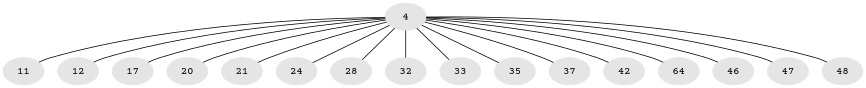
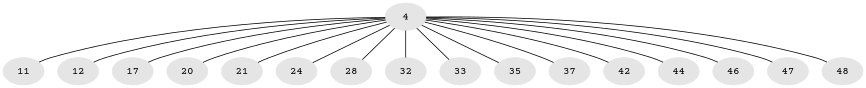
node "64": label "64" -> "44"
